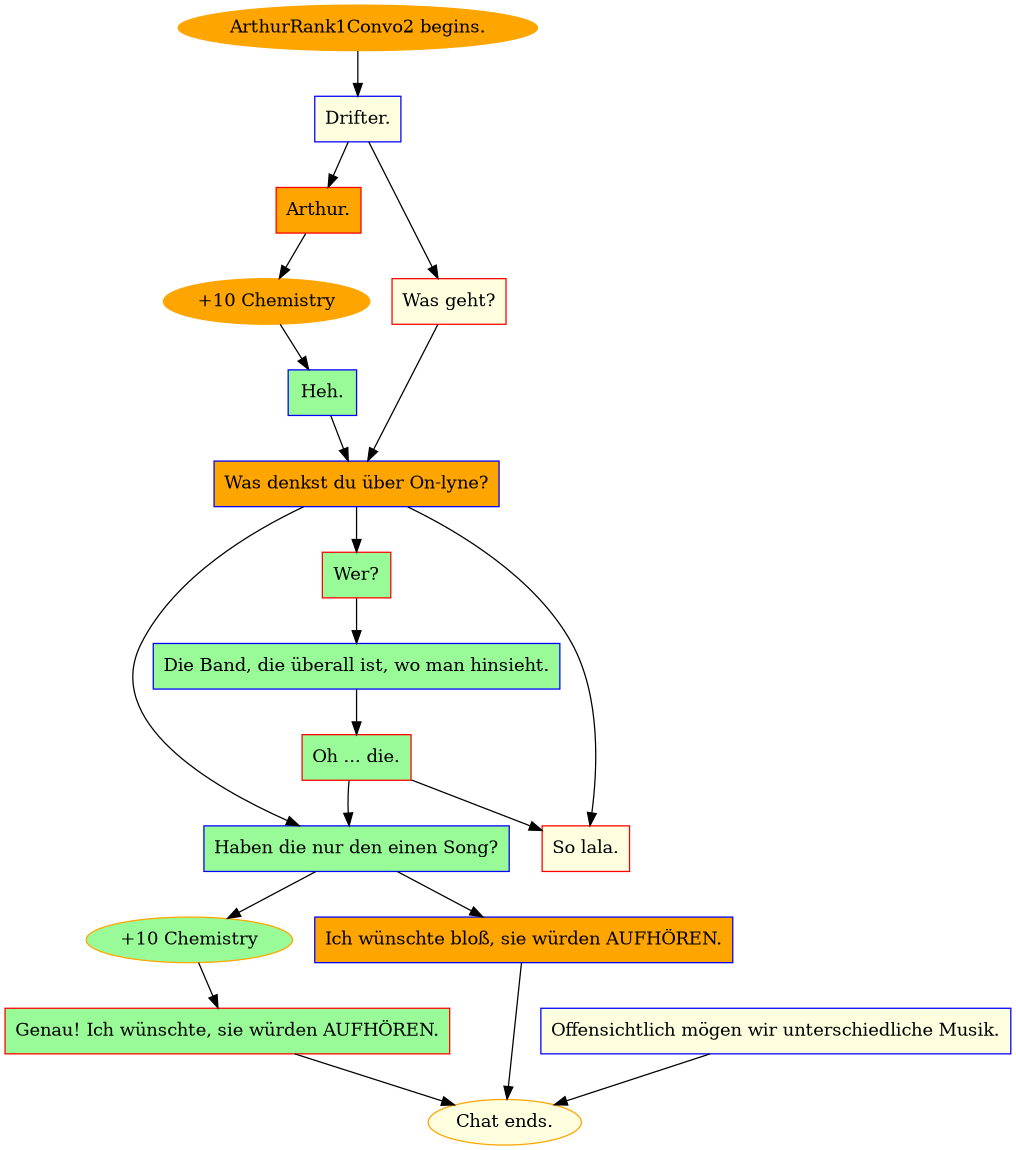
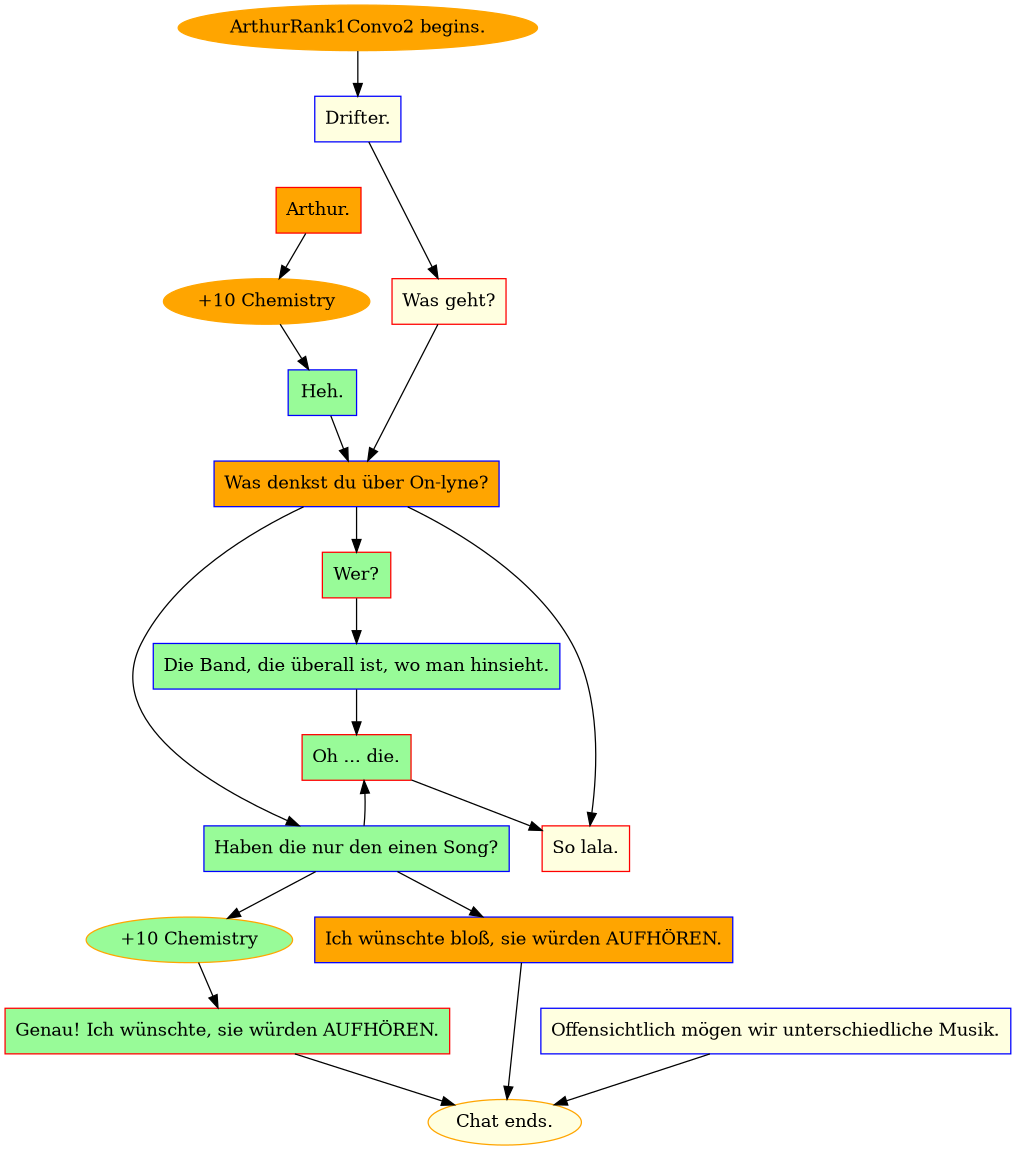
edge "Drifter." -> "Arthur.": removed
edge "Oh ... die." -> "Haben die nur den einen Song?": reversed
